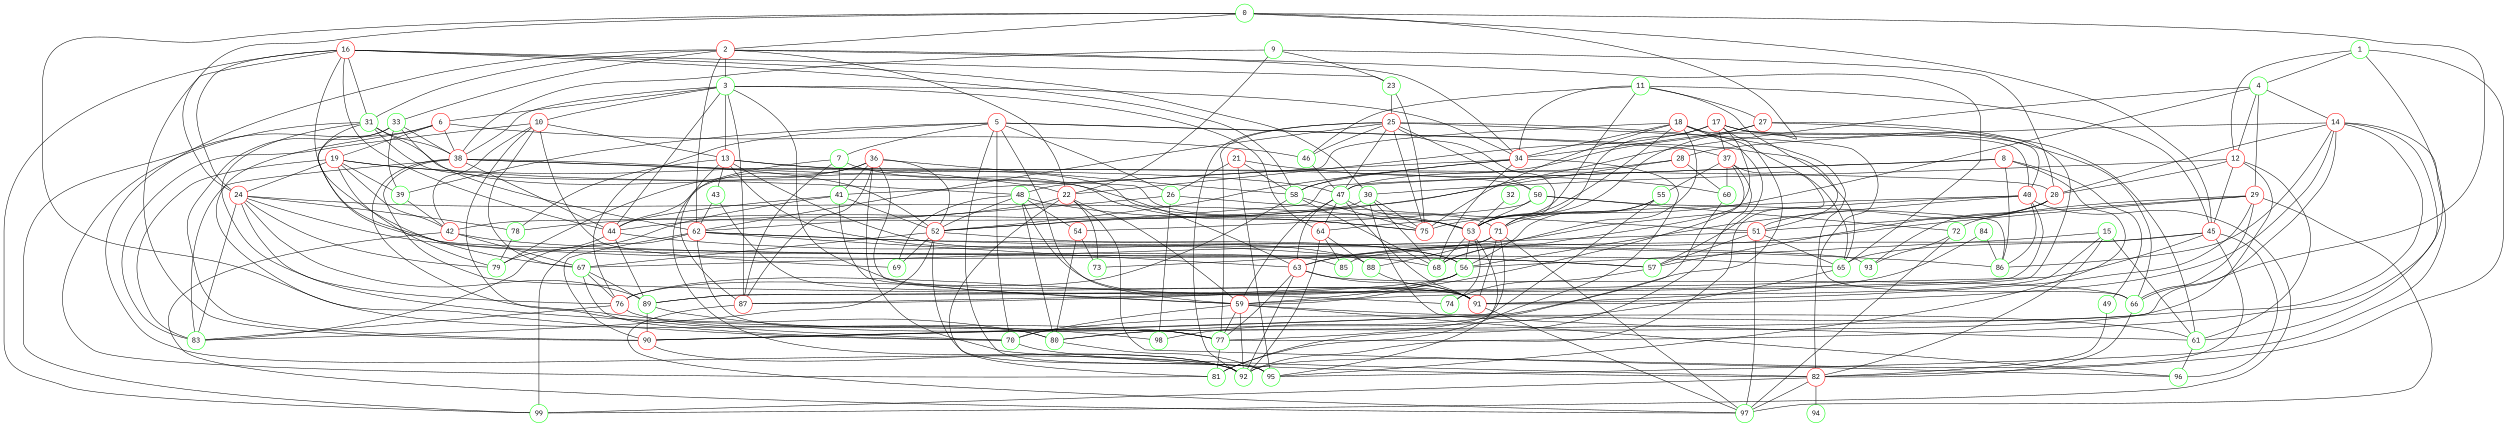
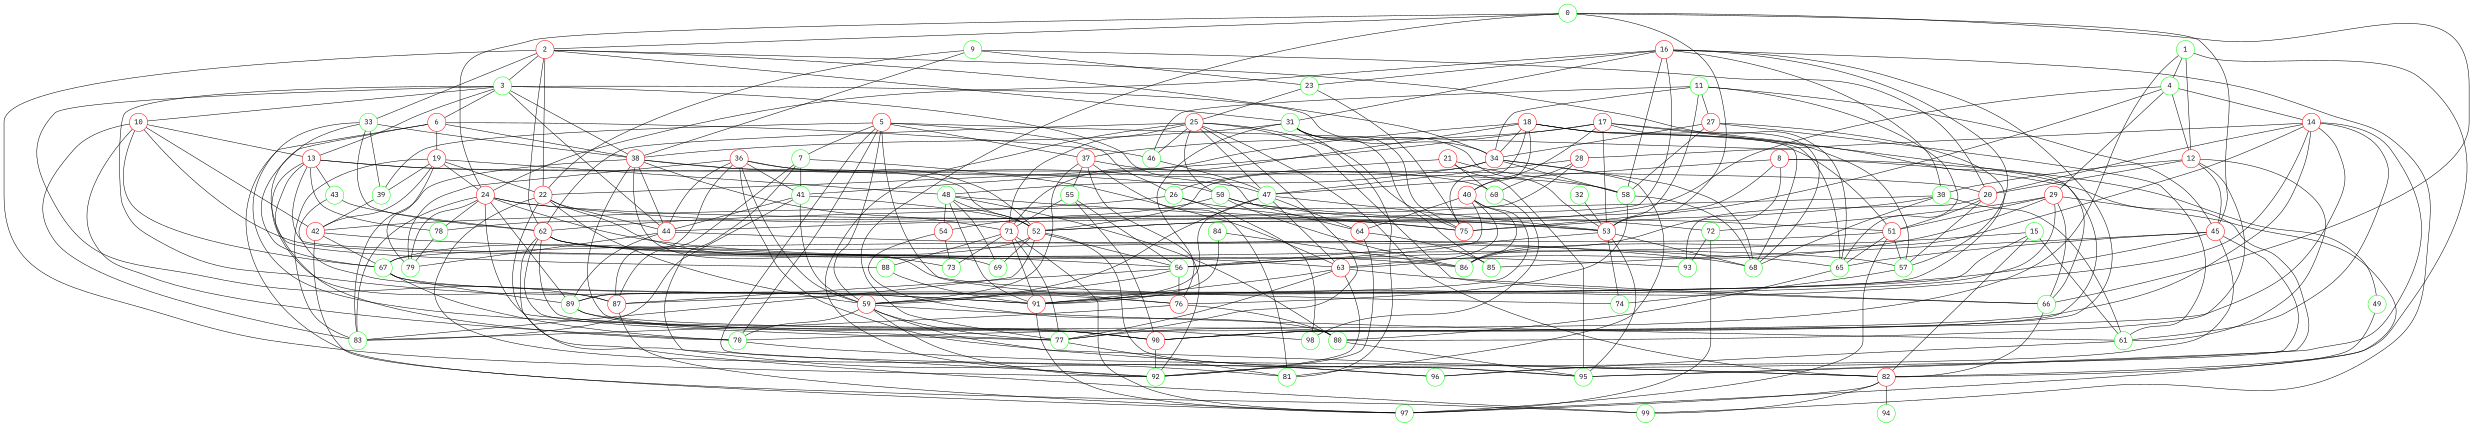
edge "58" -- "75": now "24" -- "75"
edge "64" -- "88": removed
edge "40" -- "99": removed
